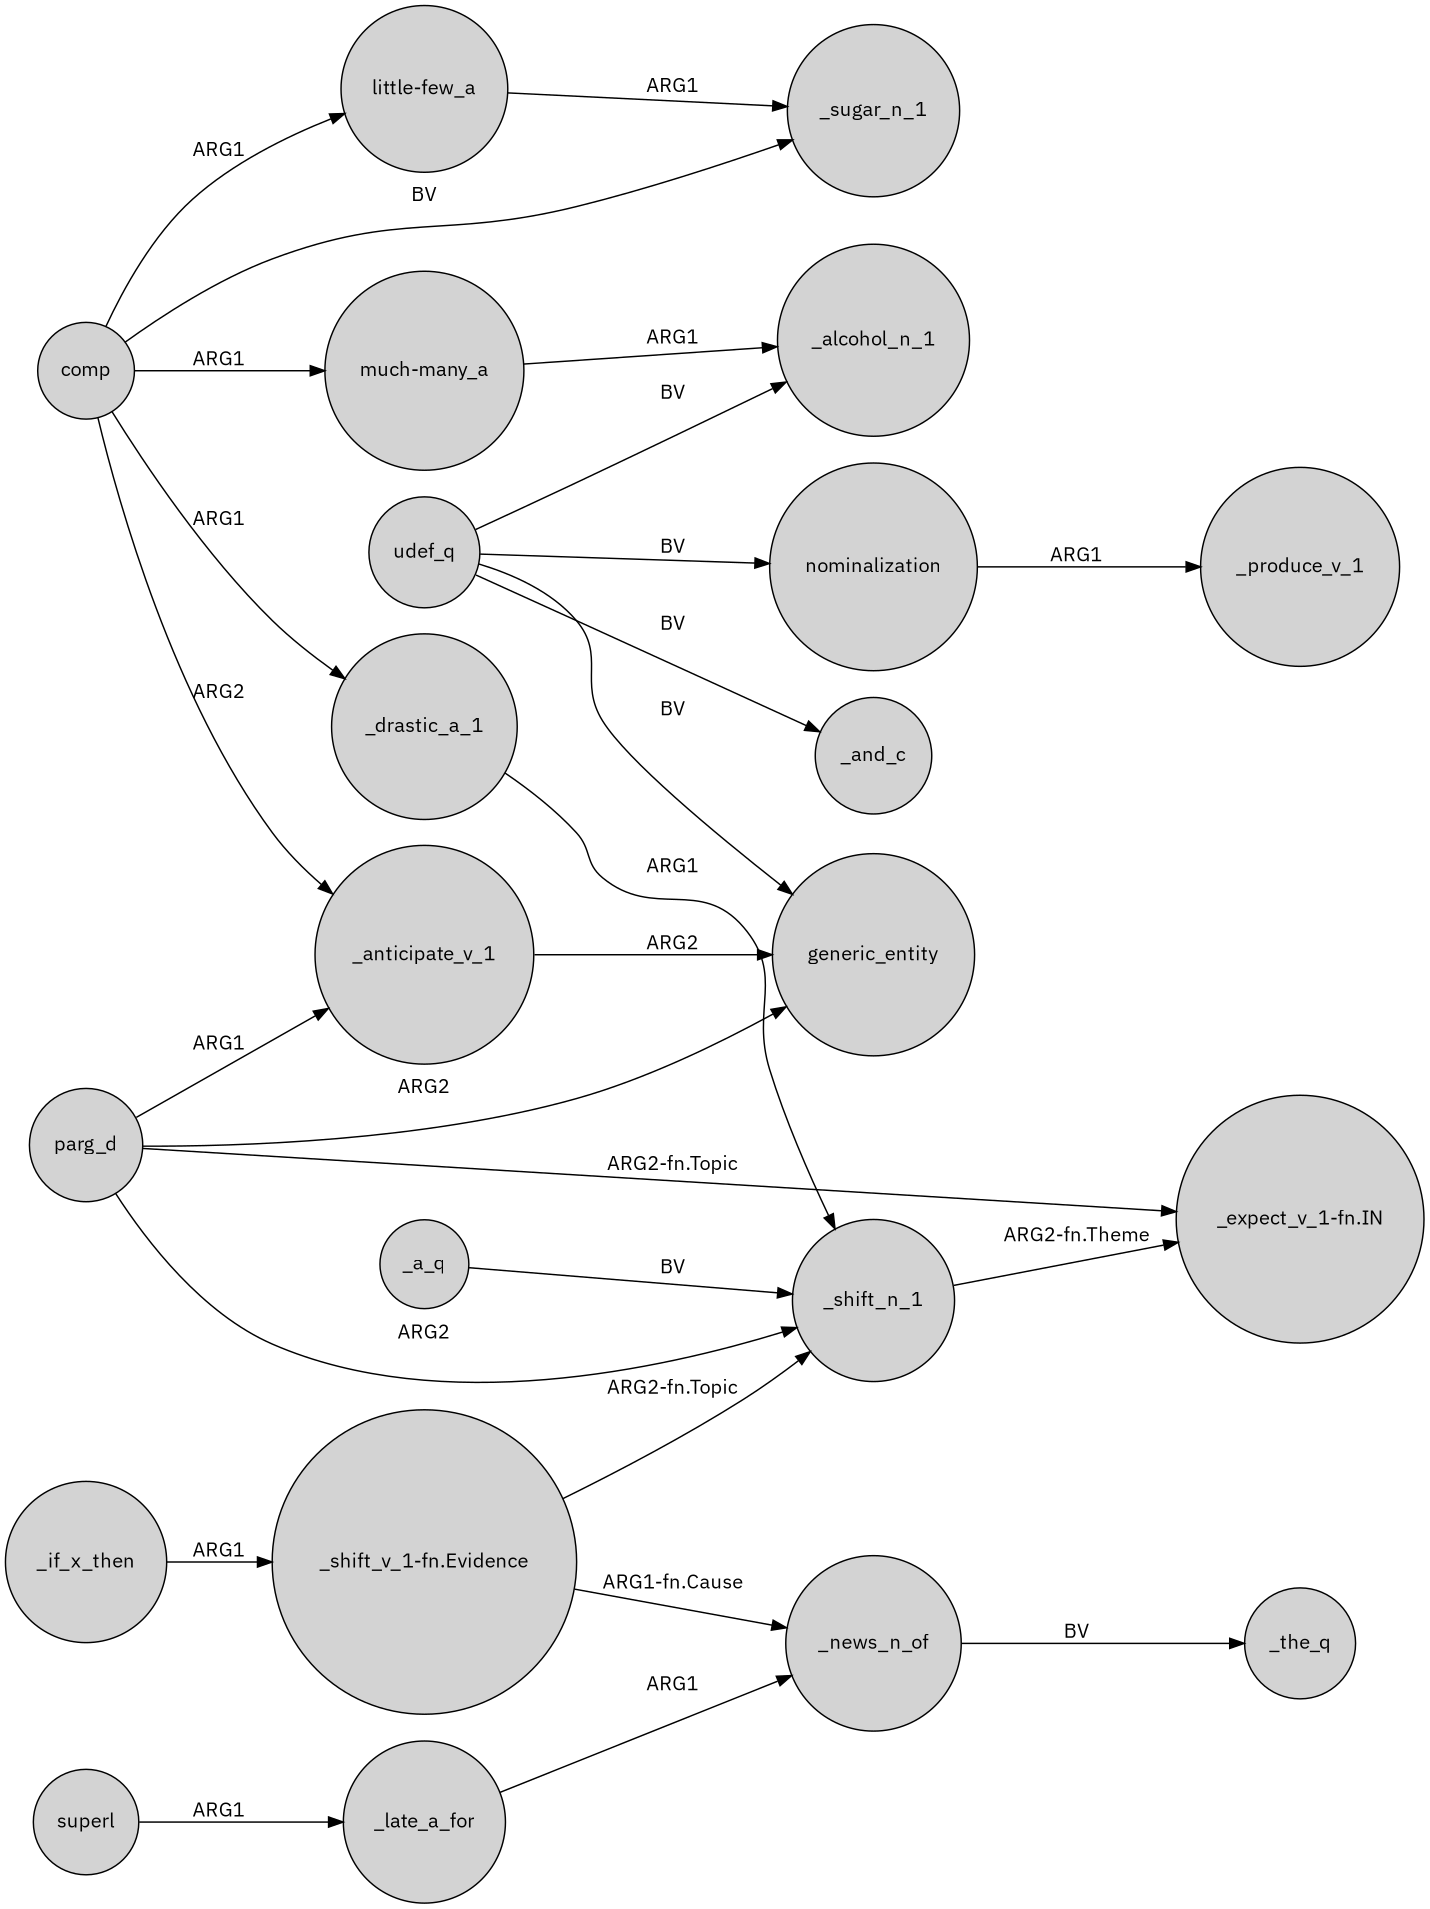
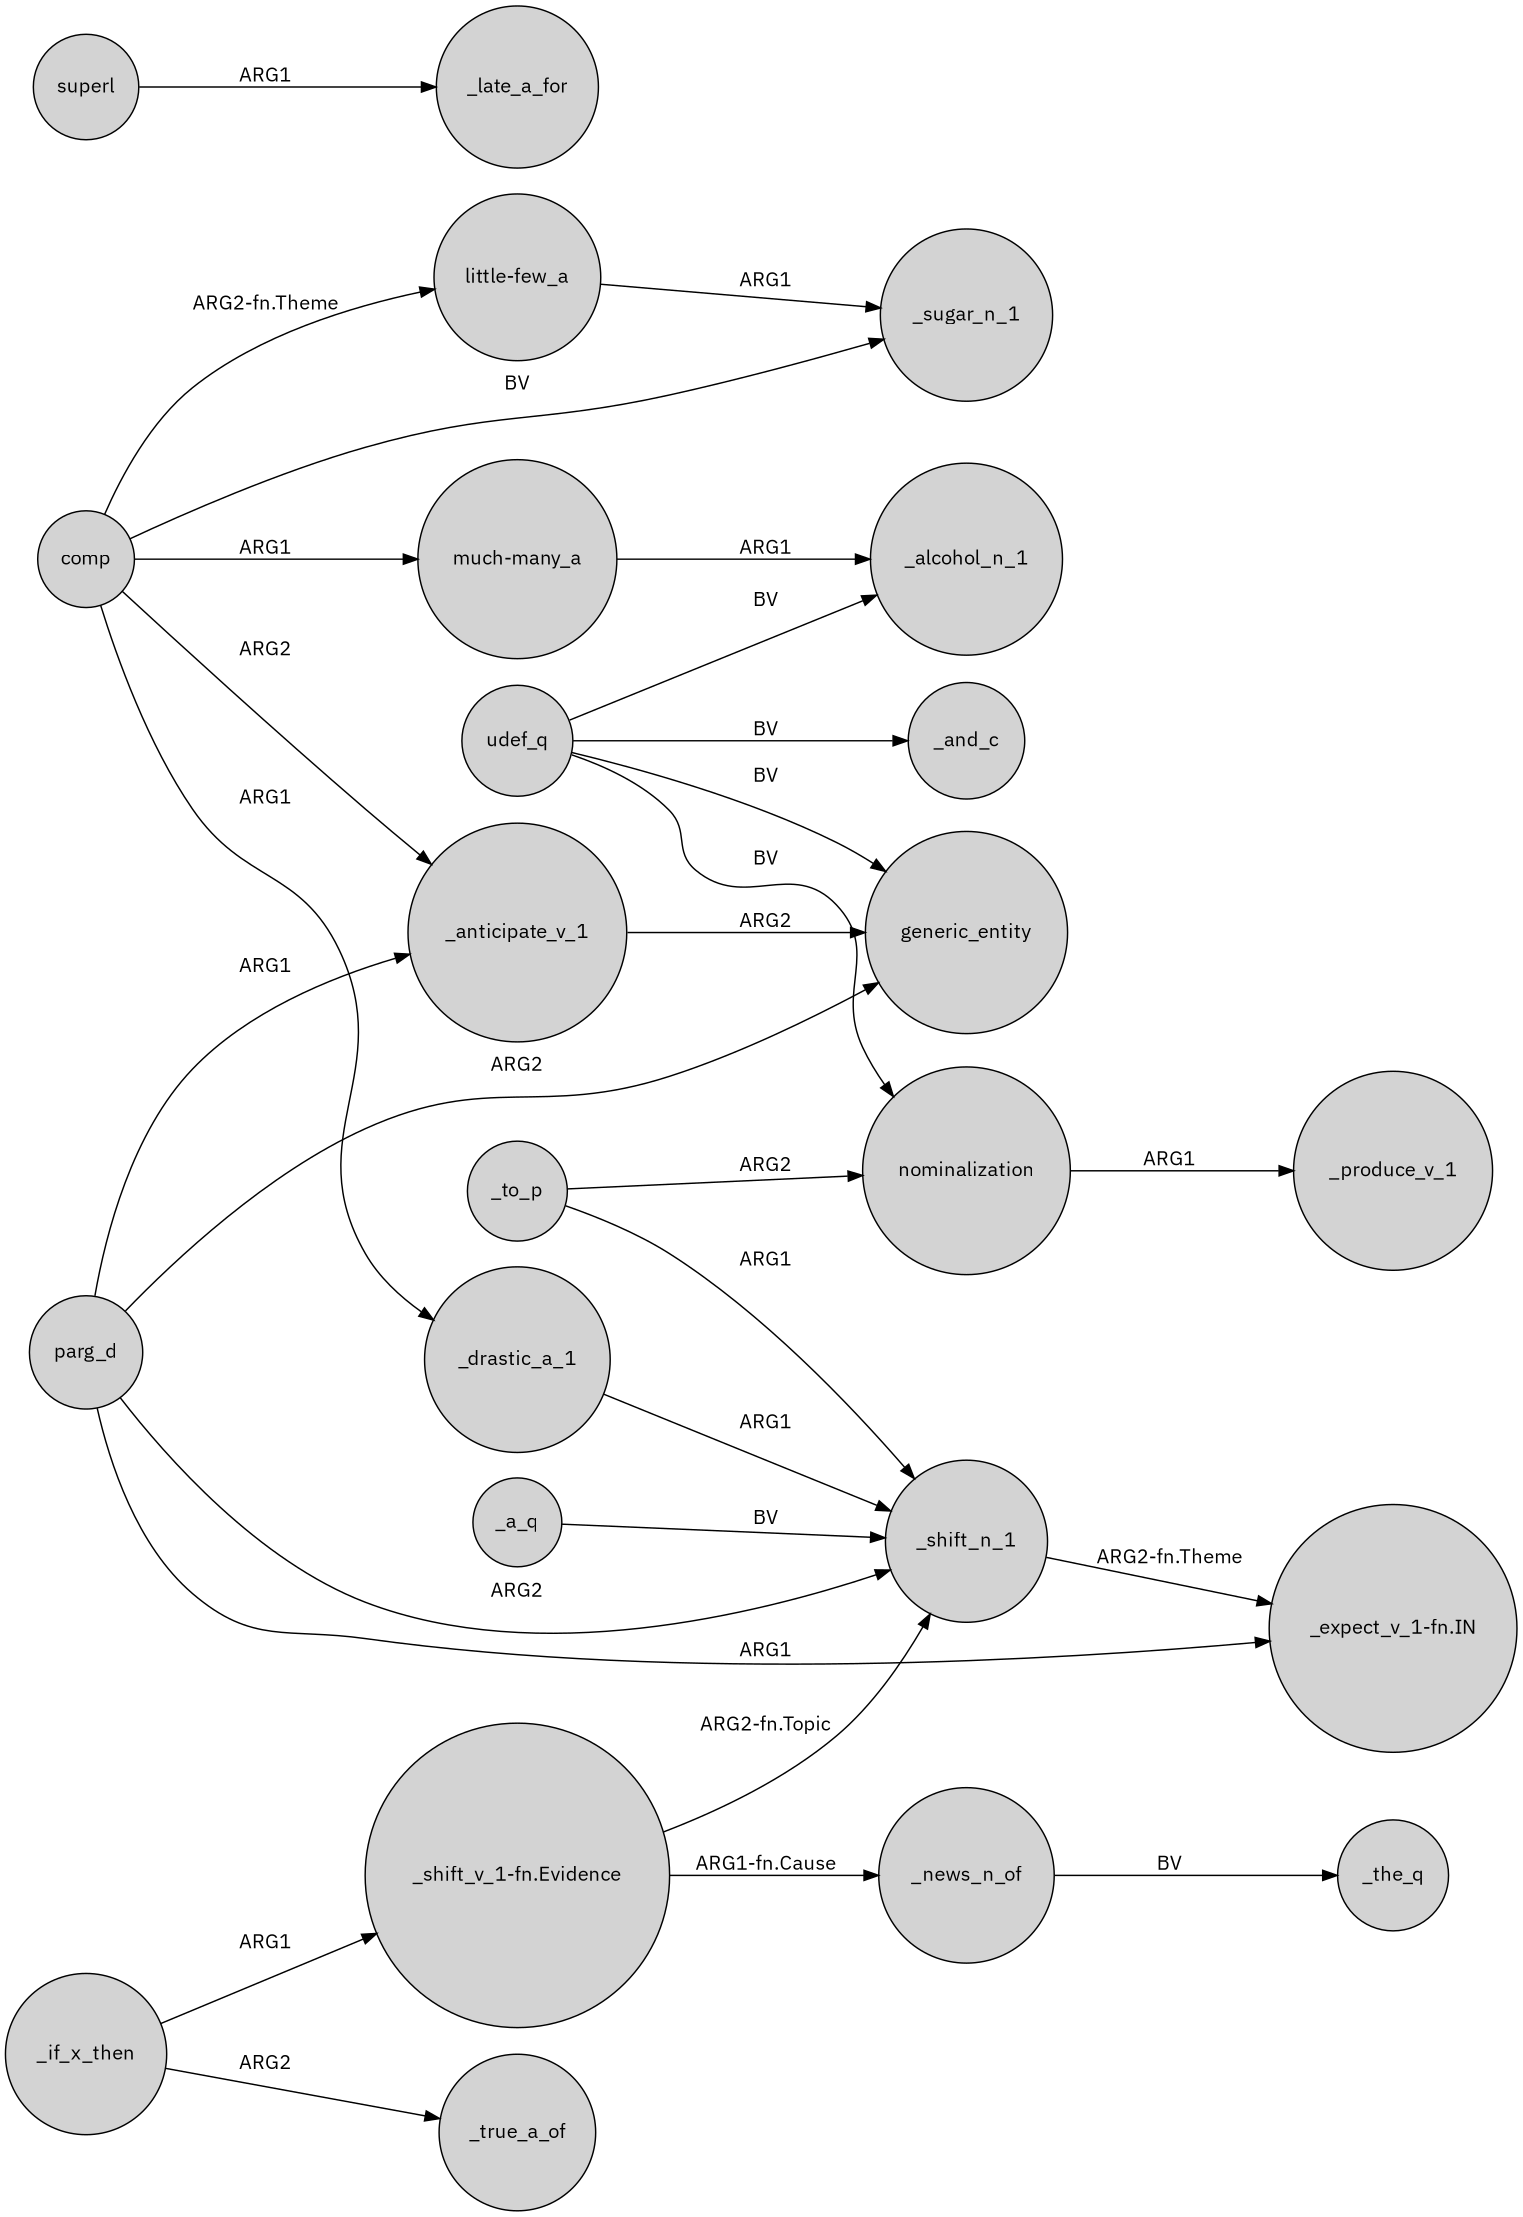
edge "comp" -> "little-few_a": label "ARG1" -> "ARG2-fn.Theme"
edge "parg_d" -> "_expect_v_1-fn.IN": label "ARG2-fn.Topic" -> "ARG1"
node "_to_p": added
edge "_late_a_for" -> "_news_n_of": removed, label "ARG1"
node "_true_a_of": added
